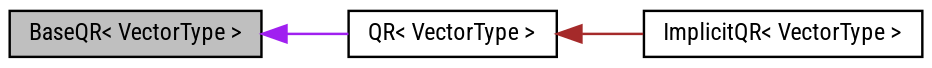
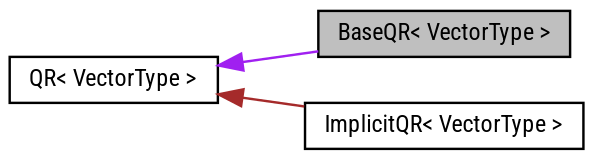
edge "QR< VectorType >" -> "BaseQR< VectorType >": reversed
